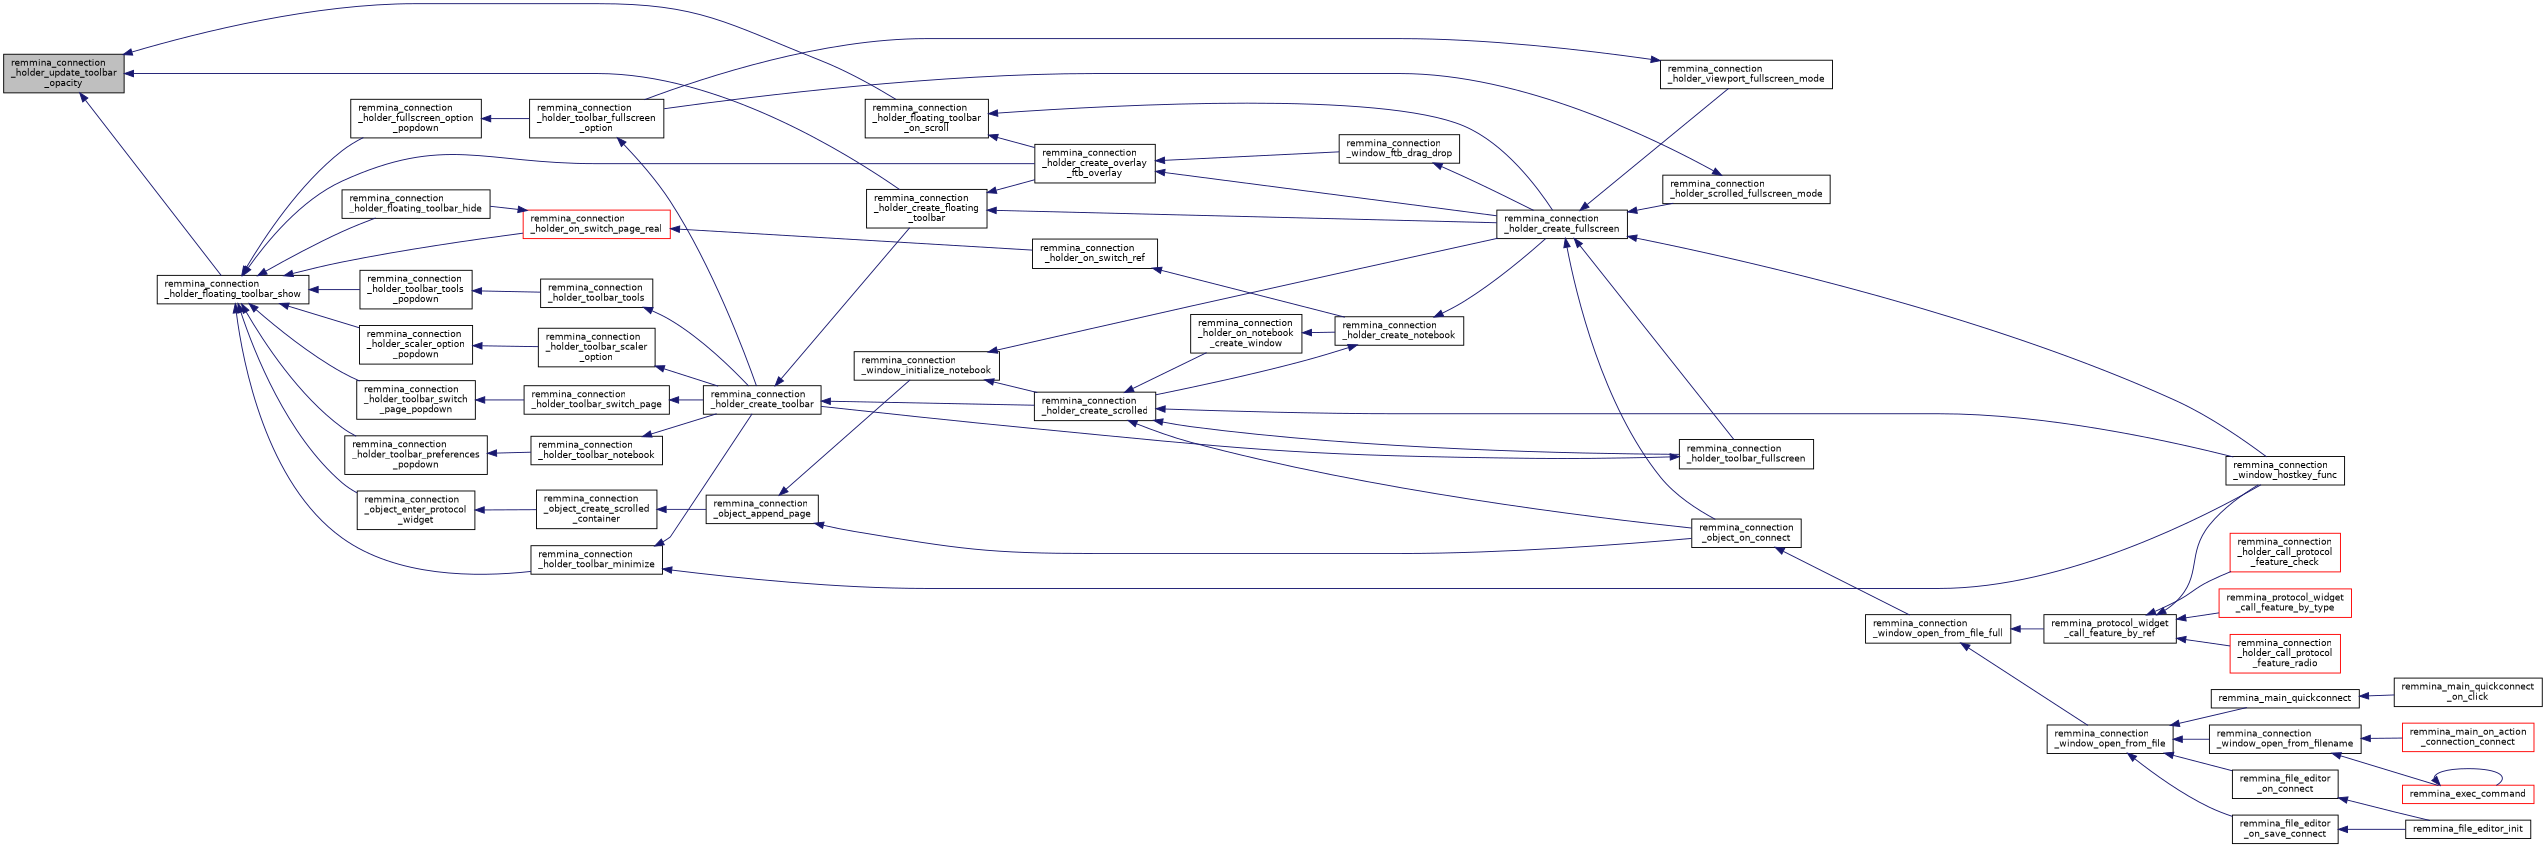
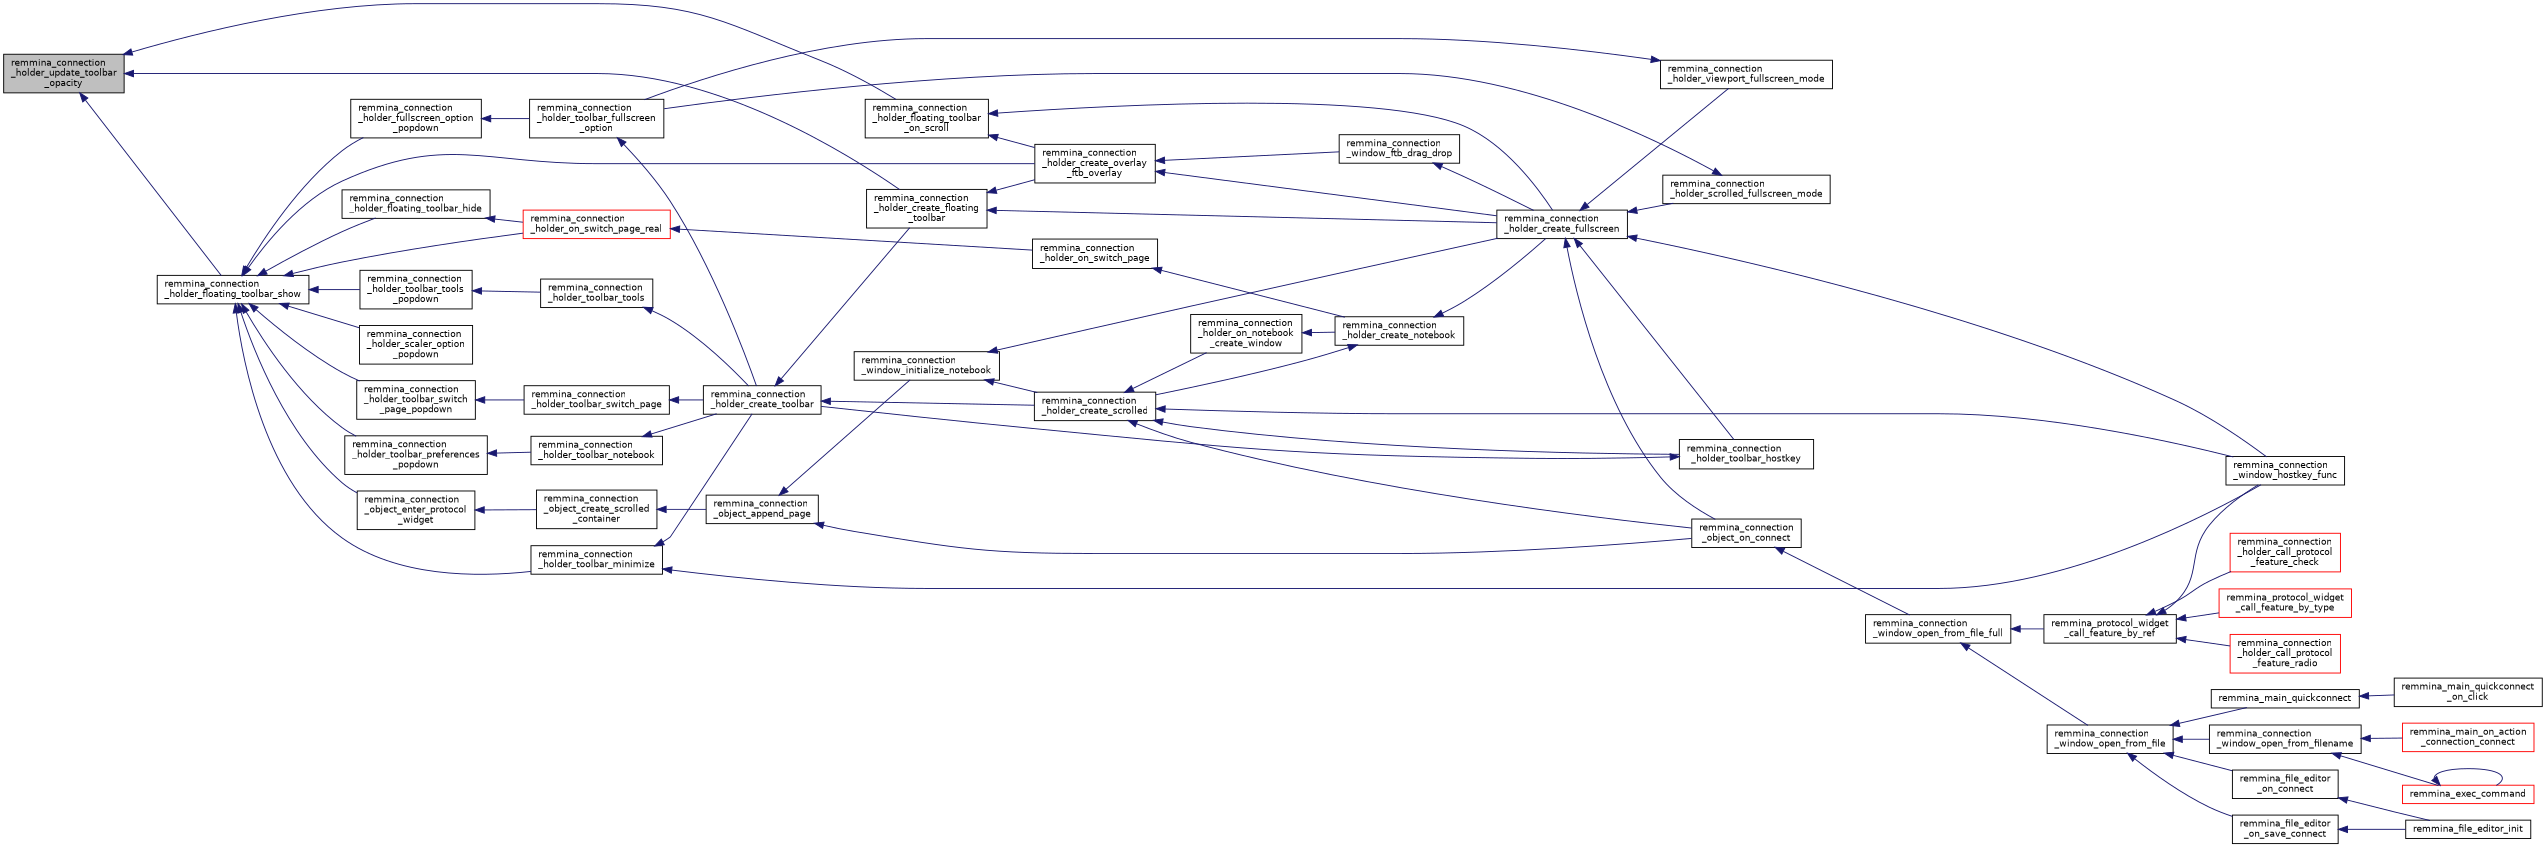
edge "remmina_connection _holder_floating_toolbar_hide" -> "remmina_connection _holder_on_switch_page_real": reversed
node "remmina_connection _holder_on_switch_ref": label "remmina_connection _holder_on_switch_ref" -> "remmina_connection _holder_on_switch_page"
node "remmina_connection _holder_toolbar_scaler _option": removed
node "remmina_connection _holder_toolbar_fullscreen": label "remmina_connection _holder_toolbar_fullscreen" -> "remmina_connection _holder_toolbar_hostkey"
